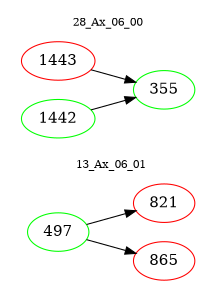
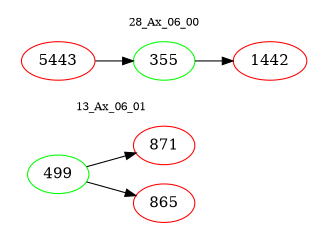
node "1443": label "1443" -> "5443"
edge "1442" -> "355": reversed
node "1442": color green -> red
node "821": label "821" -> "871"
node "497": label "497" -> "499"
